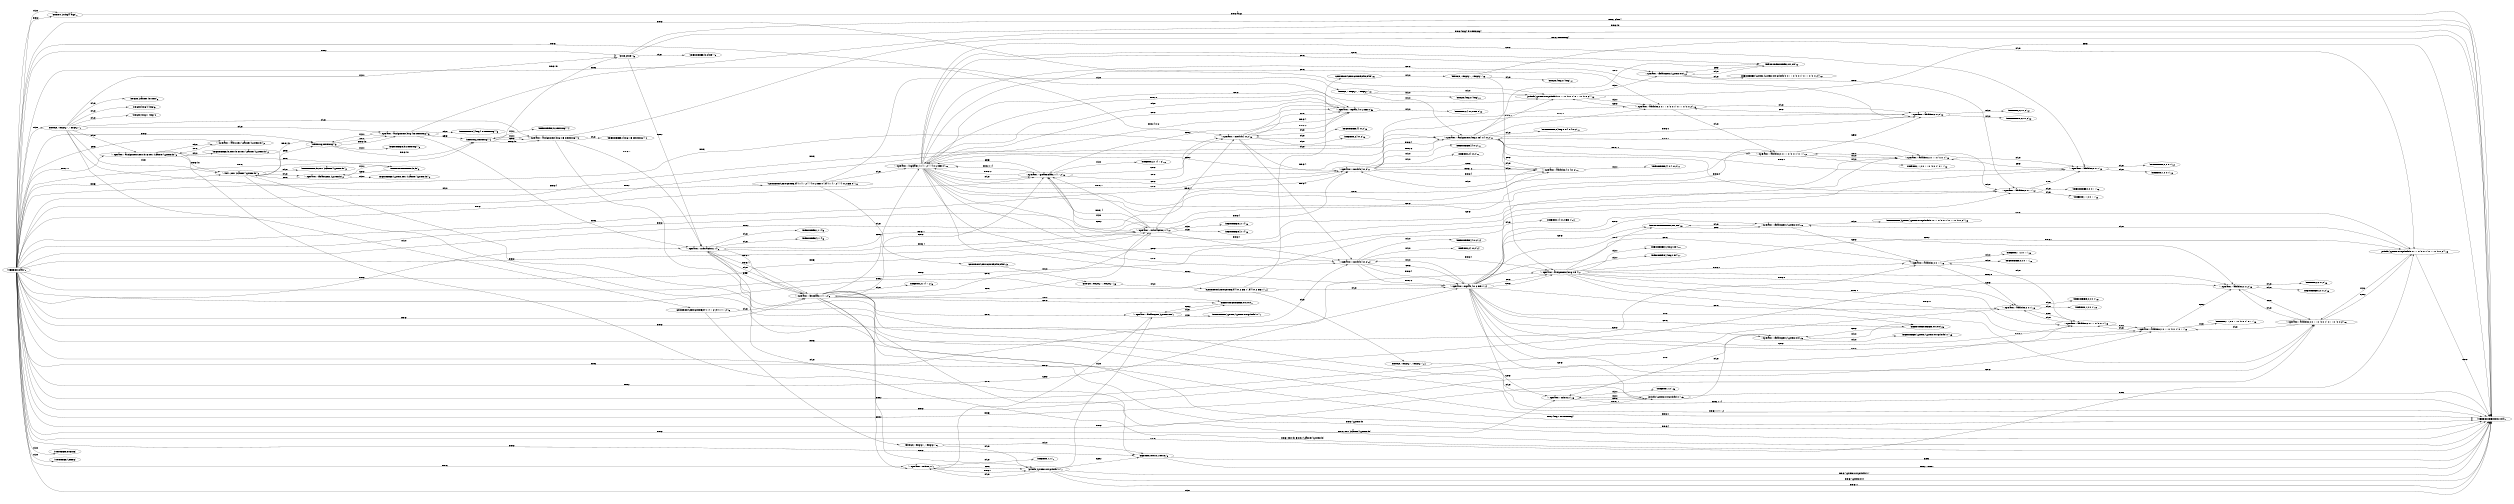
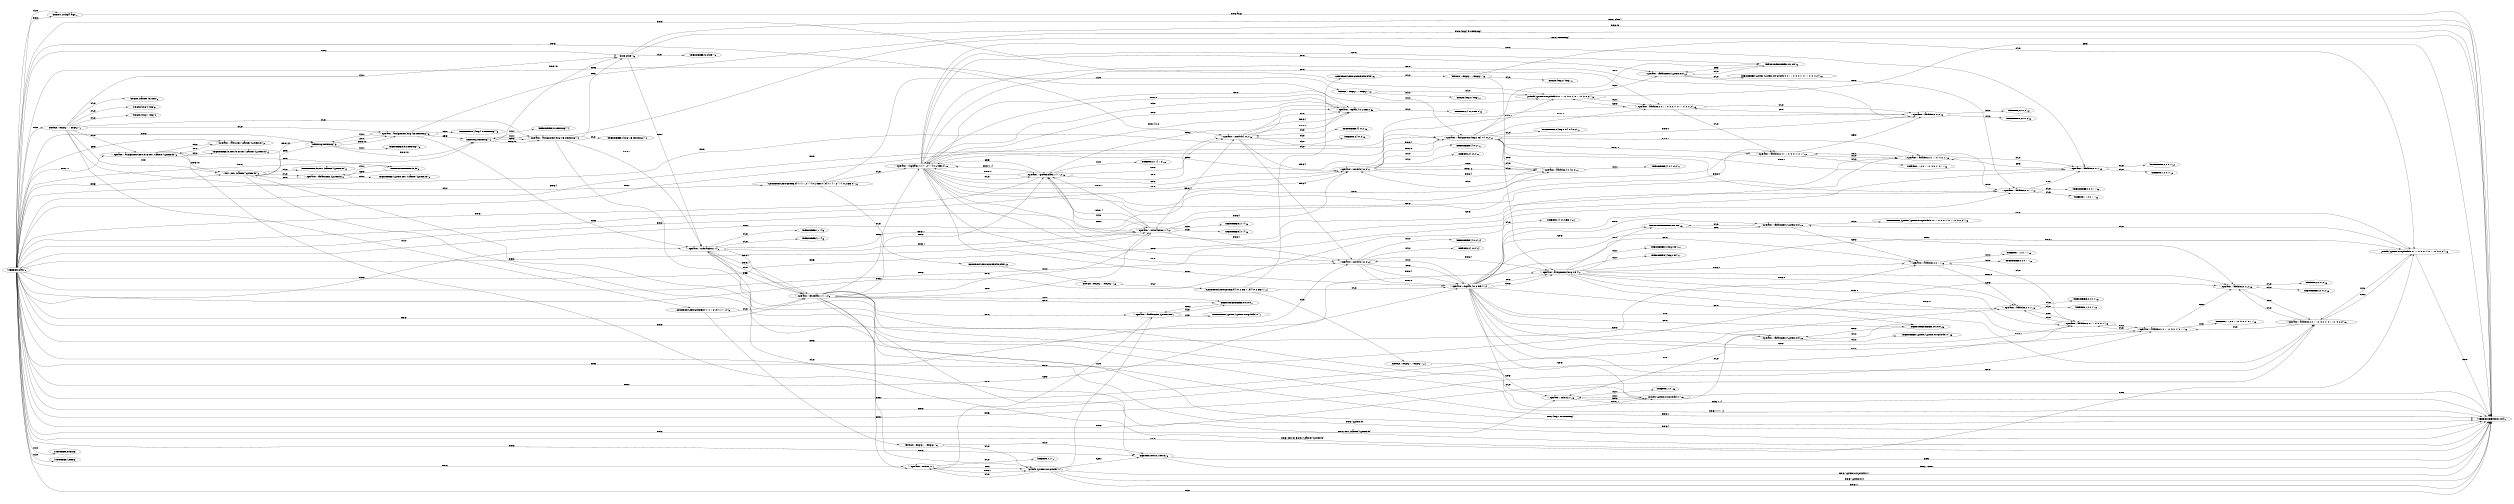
edge "(<operator>.assignment,long r = nextLong())" -> "(close,close())": added, label "CFG:"
edge "(METHOD,main)" -> "(<operator>.greaterThan,r - l > 2)": reversed
node "(LITERAL,2,r - l < 2)": removed
